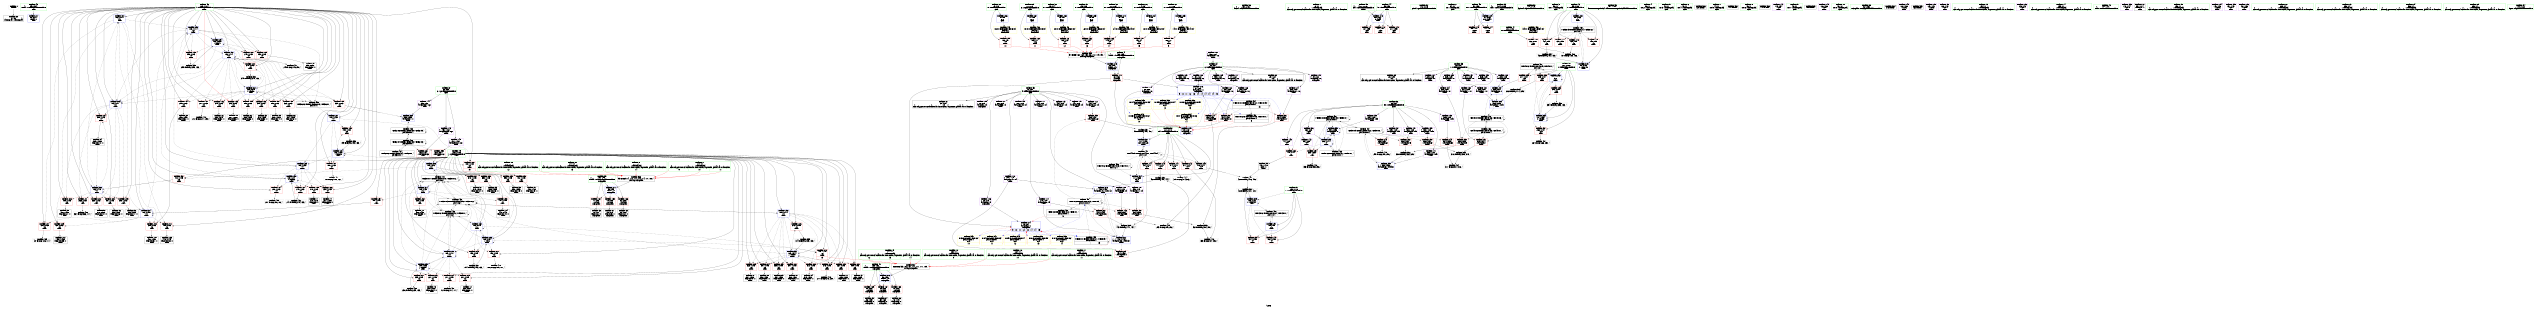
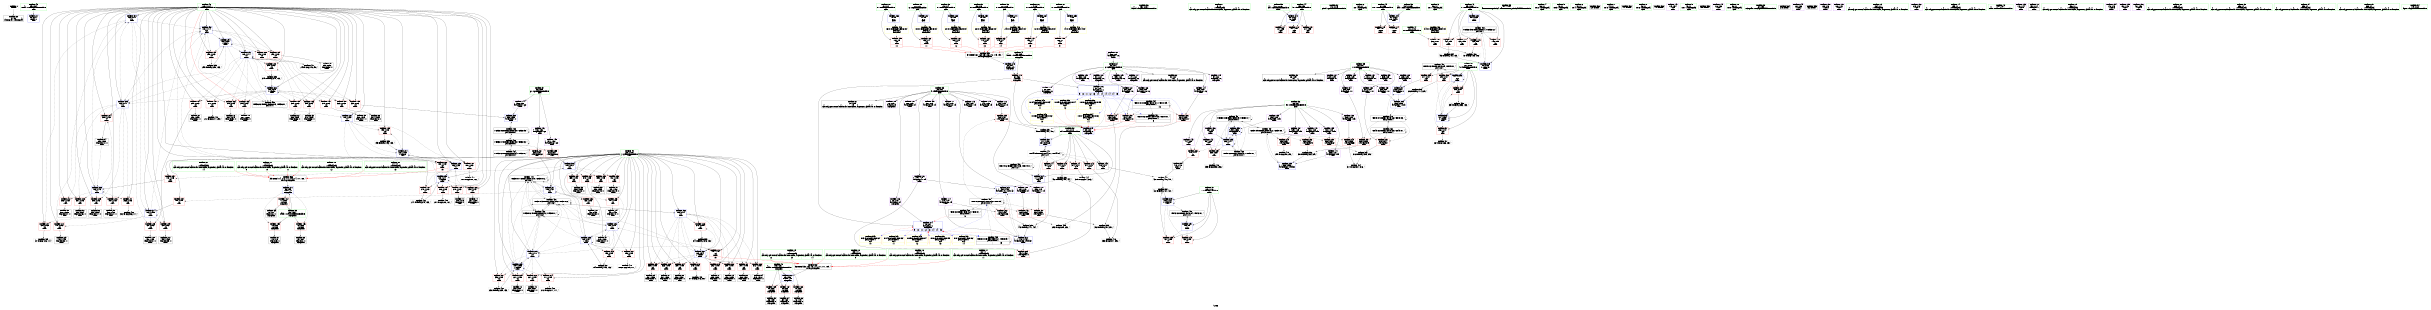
node "NodeID: 58": removed
edge "NodeID: 39" -> "NodeID: 164": reversed
edge "NodeID: 282" -> "NodeID: 456": now "NodeID: 282" -> "NodeID: 91"
